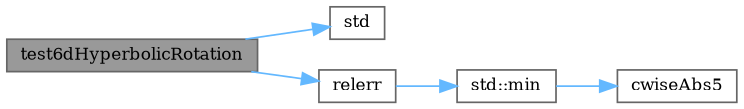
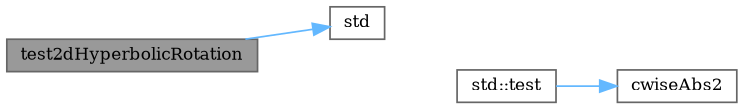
node "test6dHyperbolicRotation": label "test6dHyperbolicRotation" -> "test2dHyperbolicRotation"
node "relerr": removed
node "std::min": label "std::min" -> "std::test"
node "cwiseAbs5": label "cwiseAbs5" -> "cwiseAbs2"
